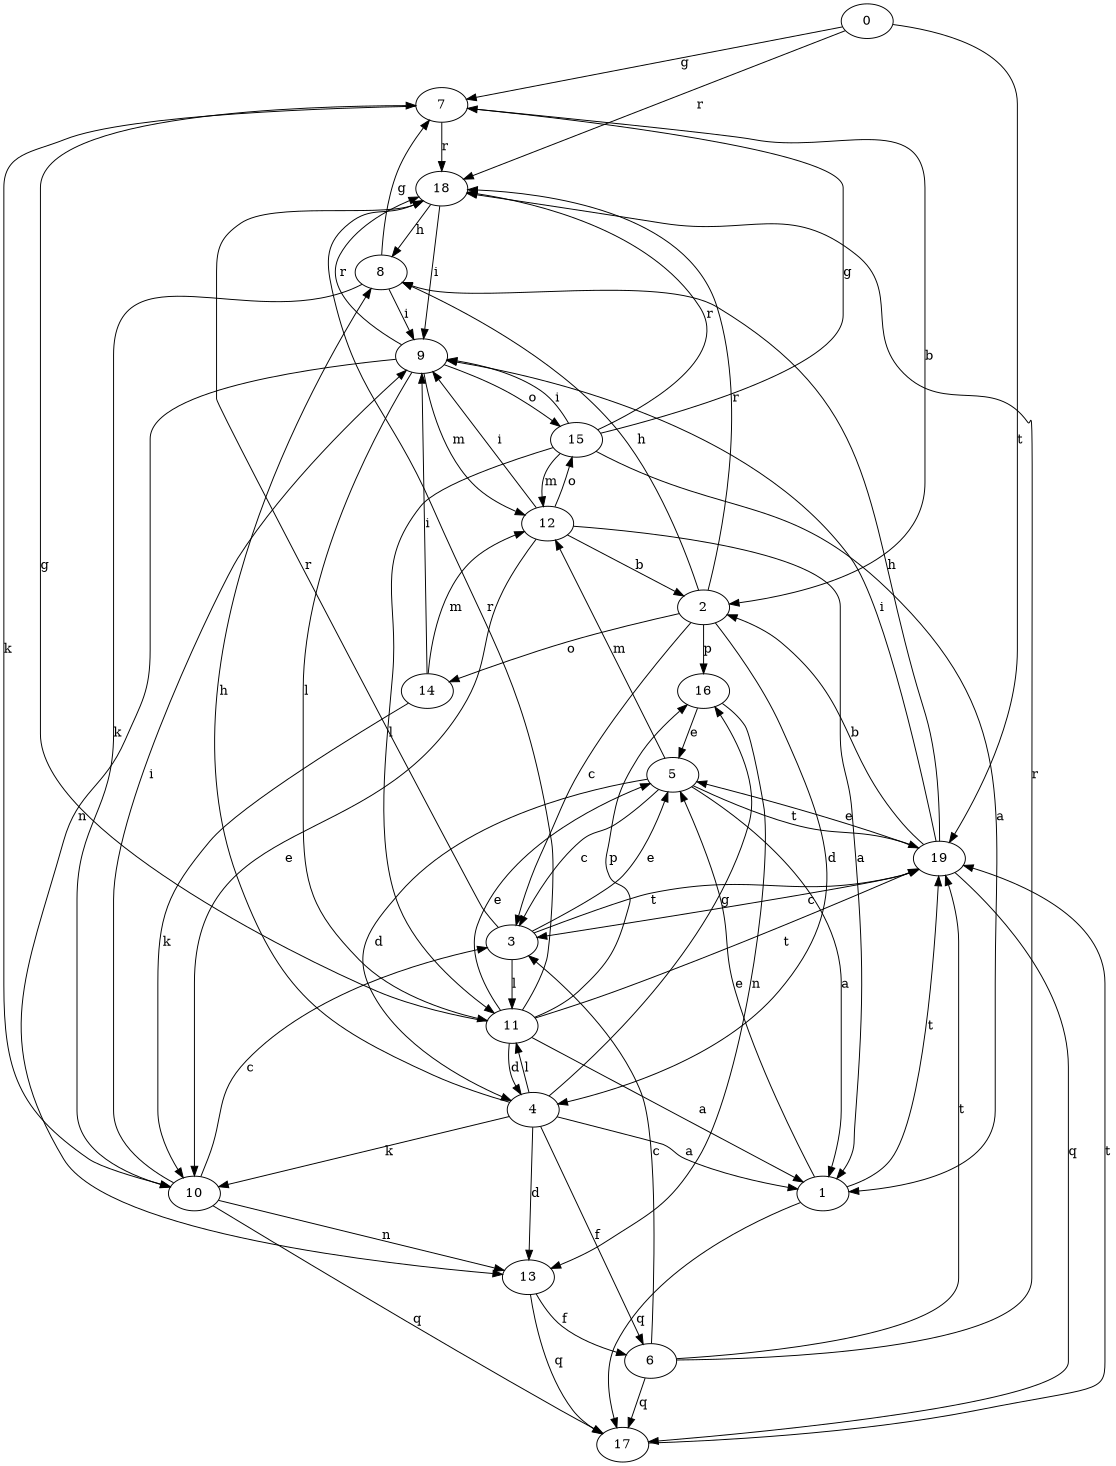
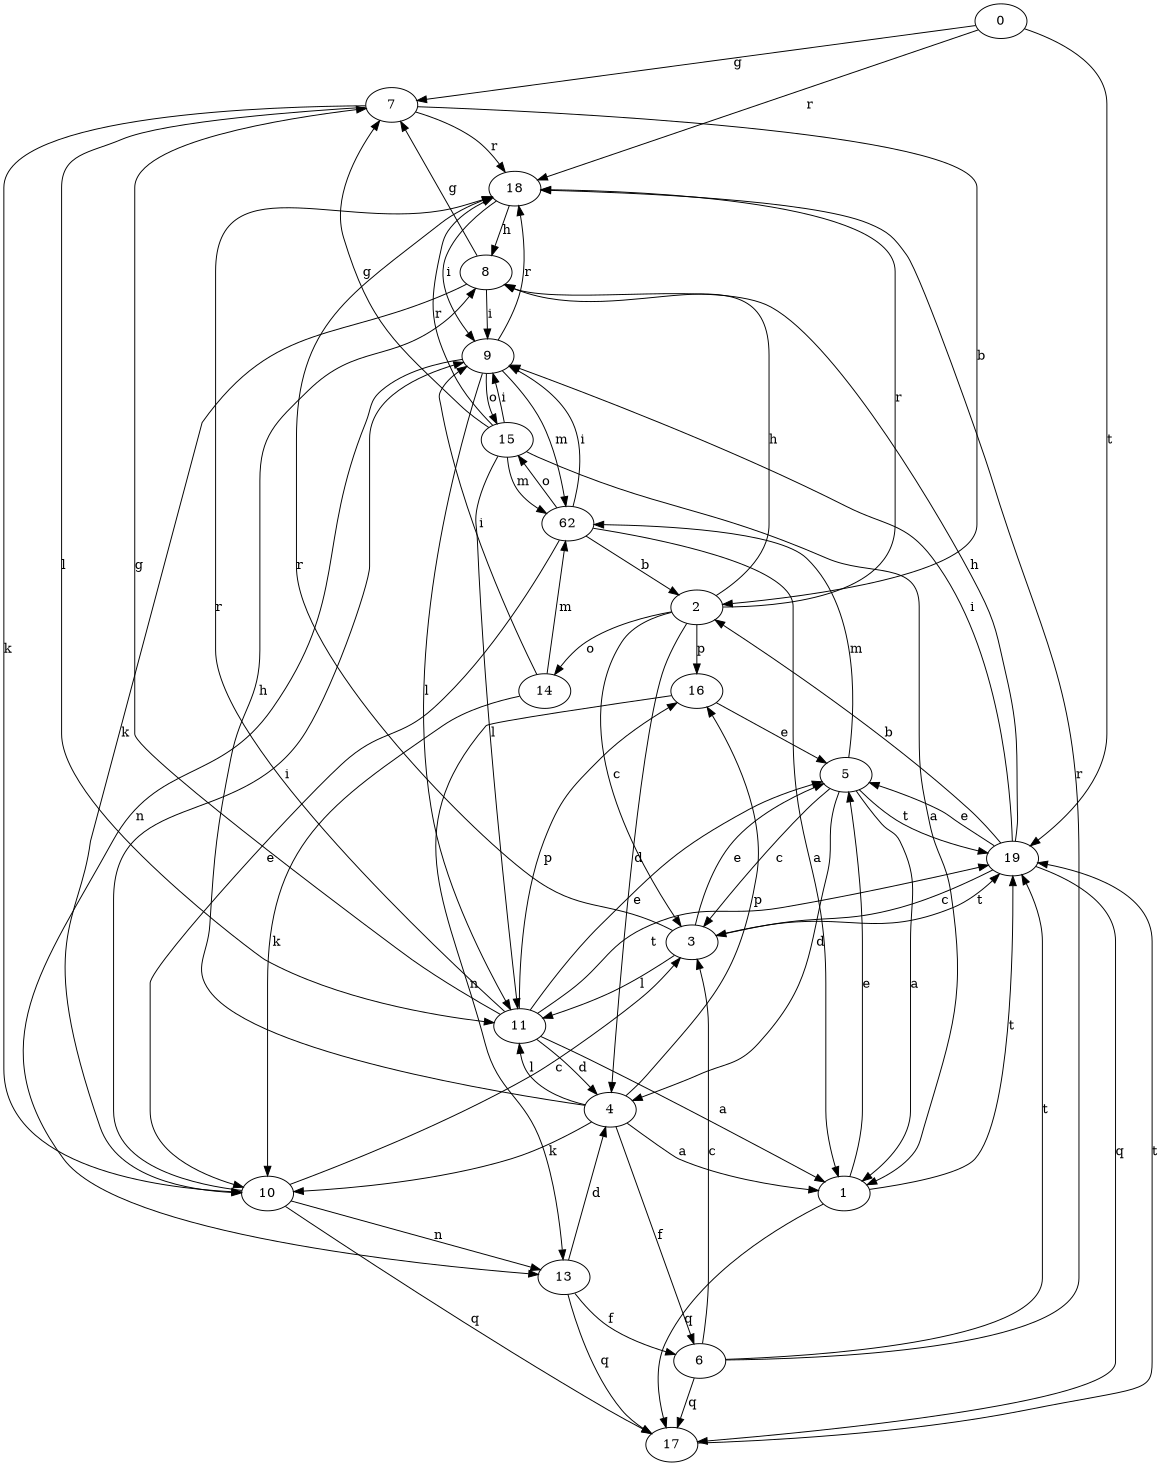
node "12": label "12" -> "62"
edge "7" -> "11": added, label "l"
edge "4" -> "16": label "g" -> "p"
edge "4" -> "13": reversed
